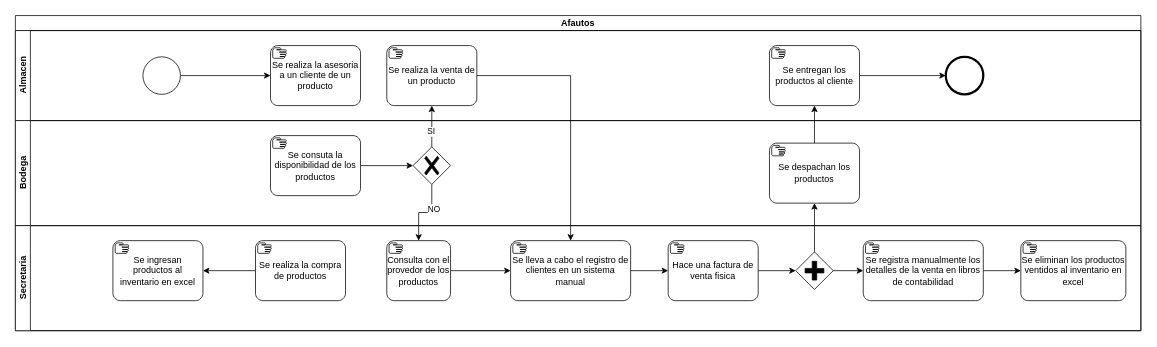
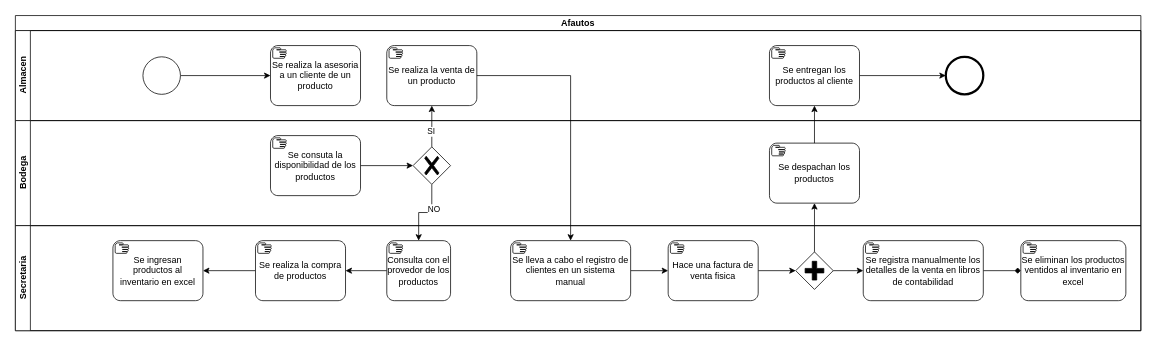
edge "Consulta con el provedor de los productos" -> "Se lleva a cabo el registro de clientes en un sistema manual": now "Consulta con el provedor de los productos" -> "Se realiza la compra de productos"
edge "Se registra manualmente los detalles de la venta en libros de contabilidad" -> "Se eliminan los productos ventidos al inventario en excel": arrowhead classic -> diamond
